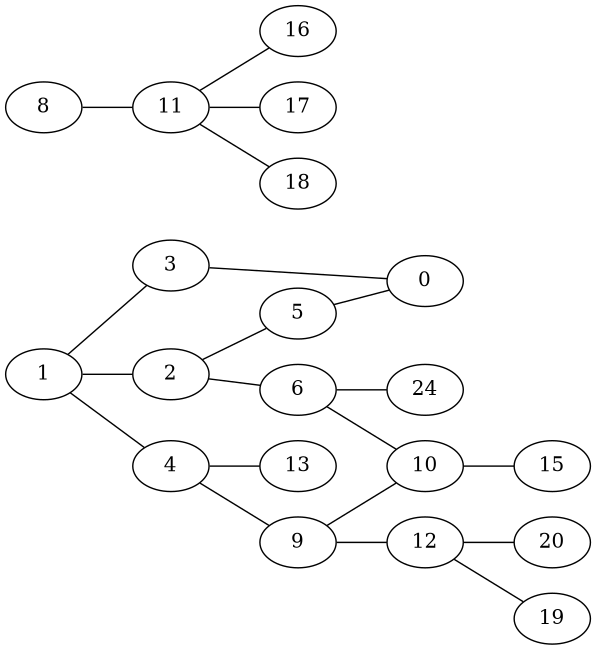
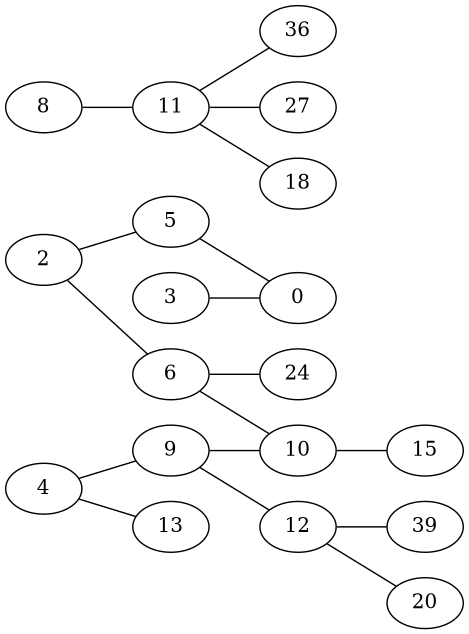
node "16": label "16" -> "36"
node "17": label "17" -> "27"
node "1": removed
node "19": label "19" -> "39"
